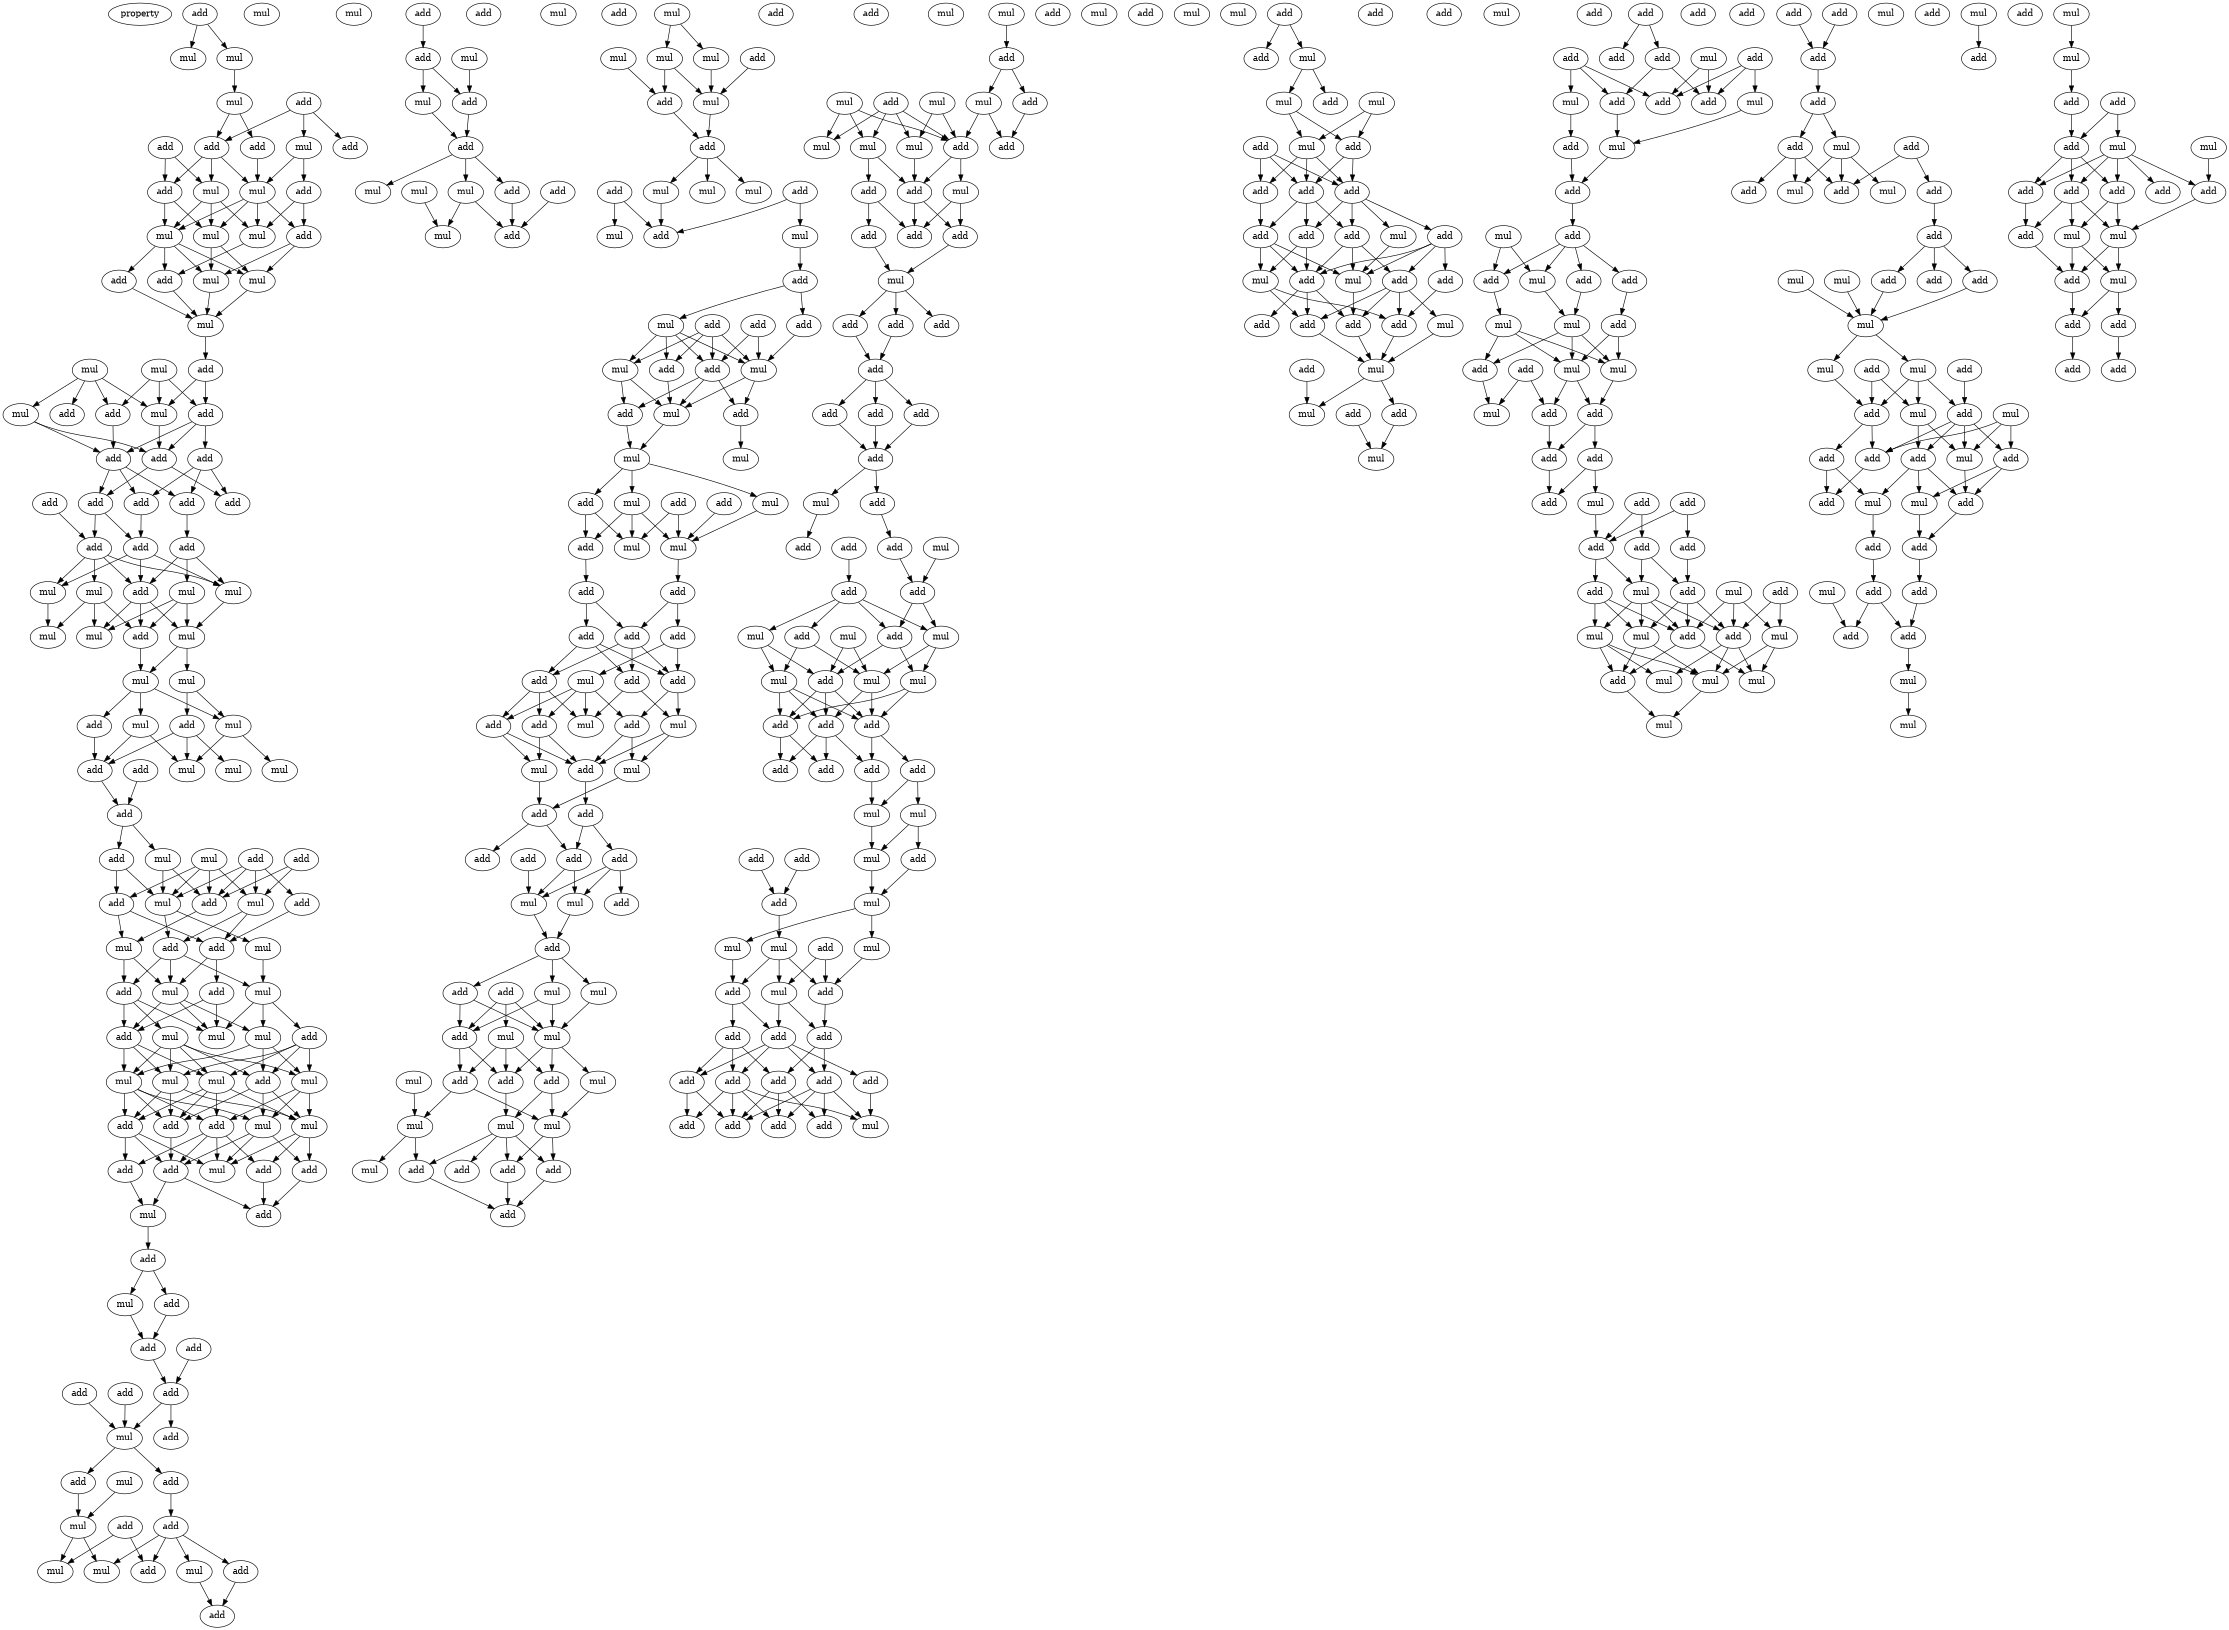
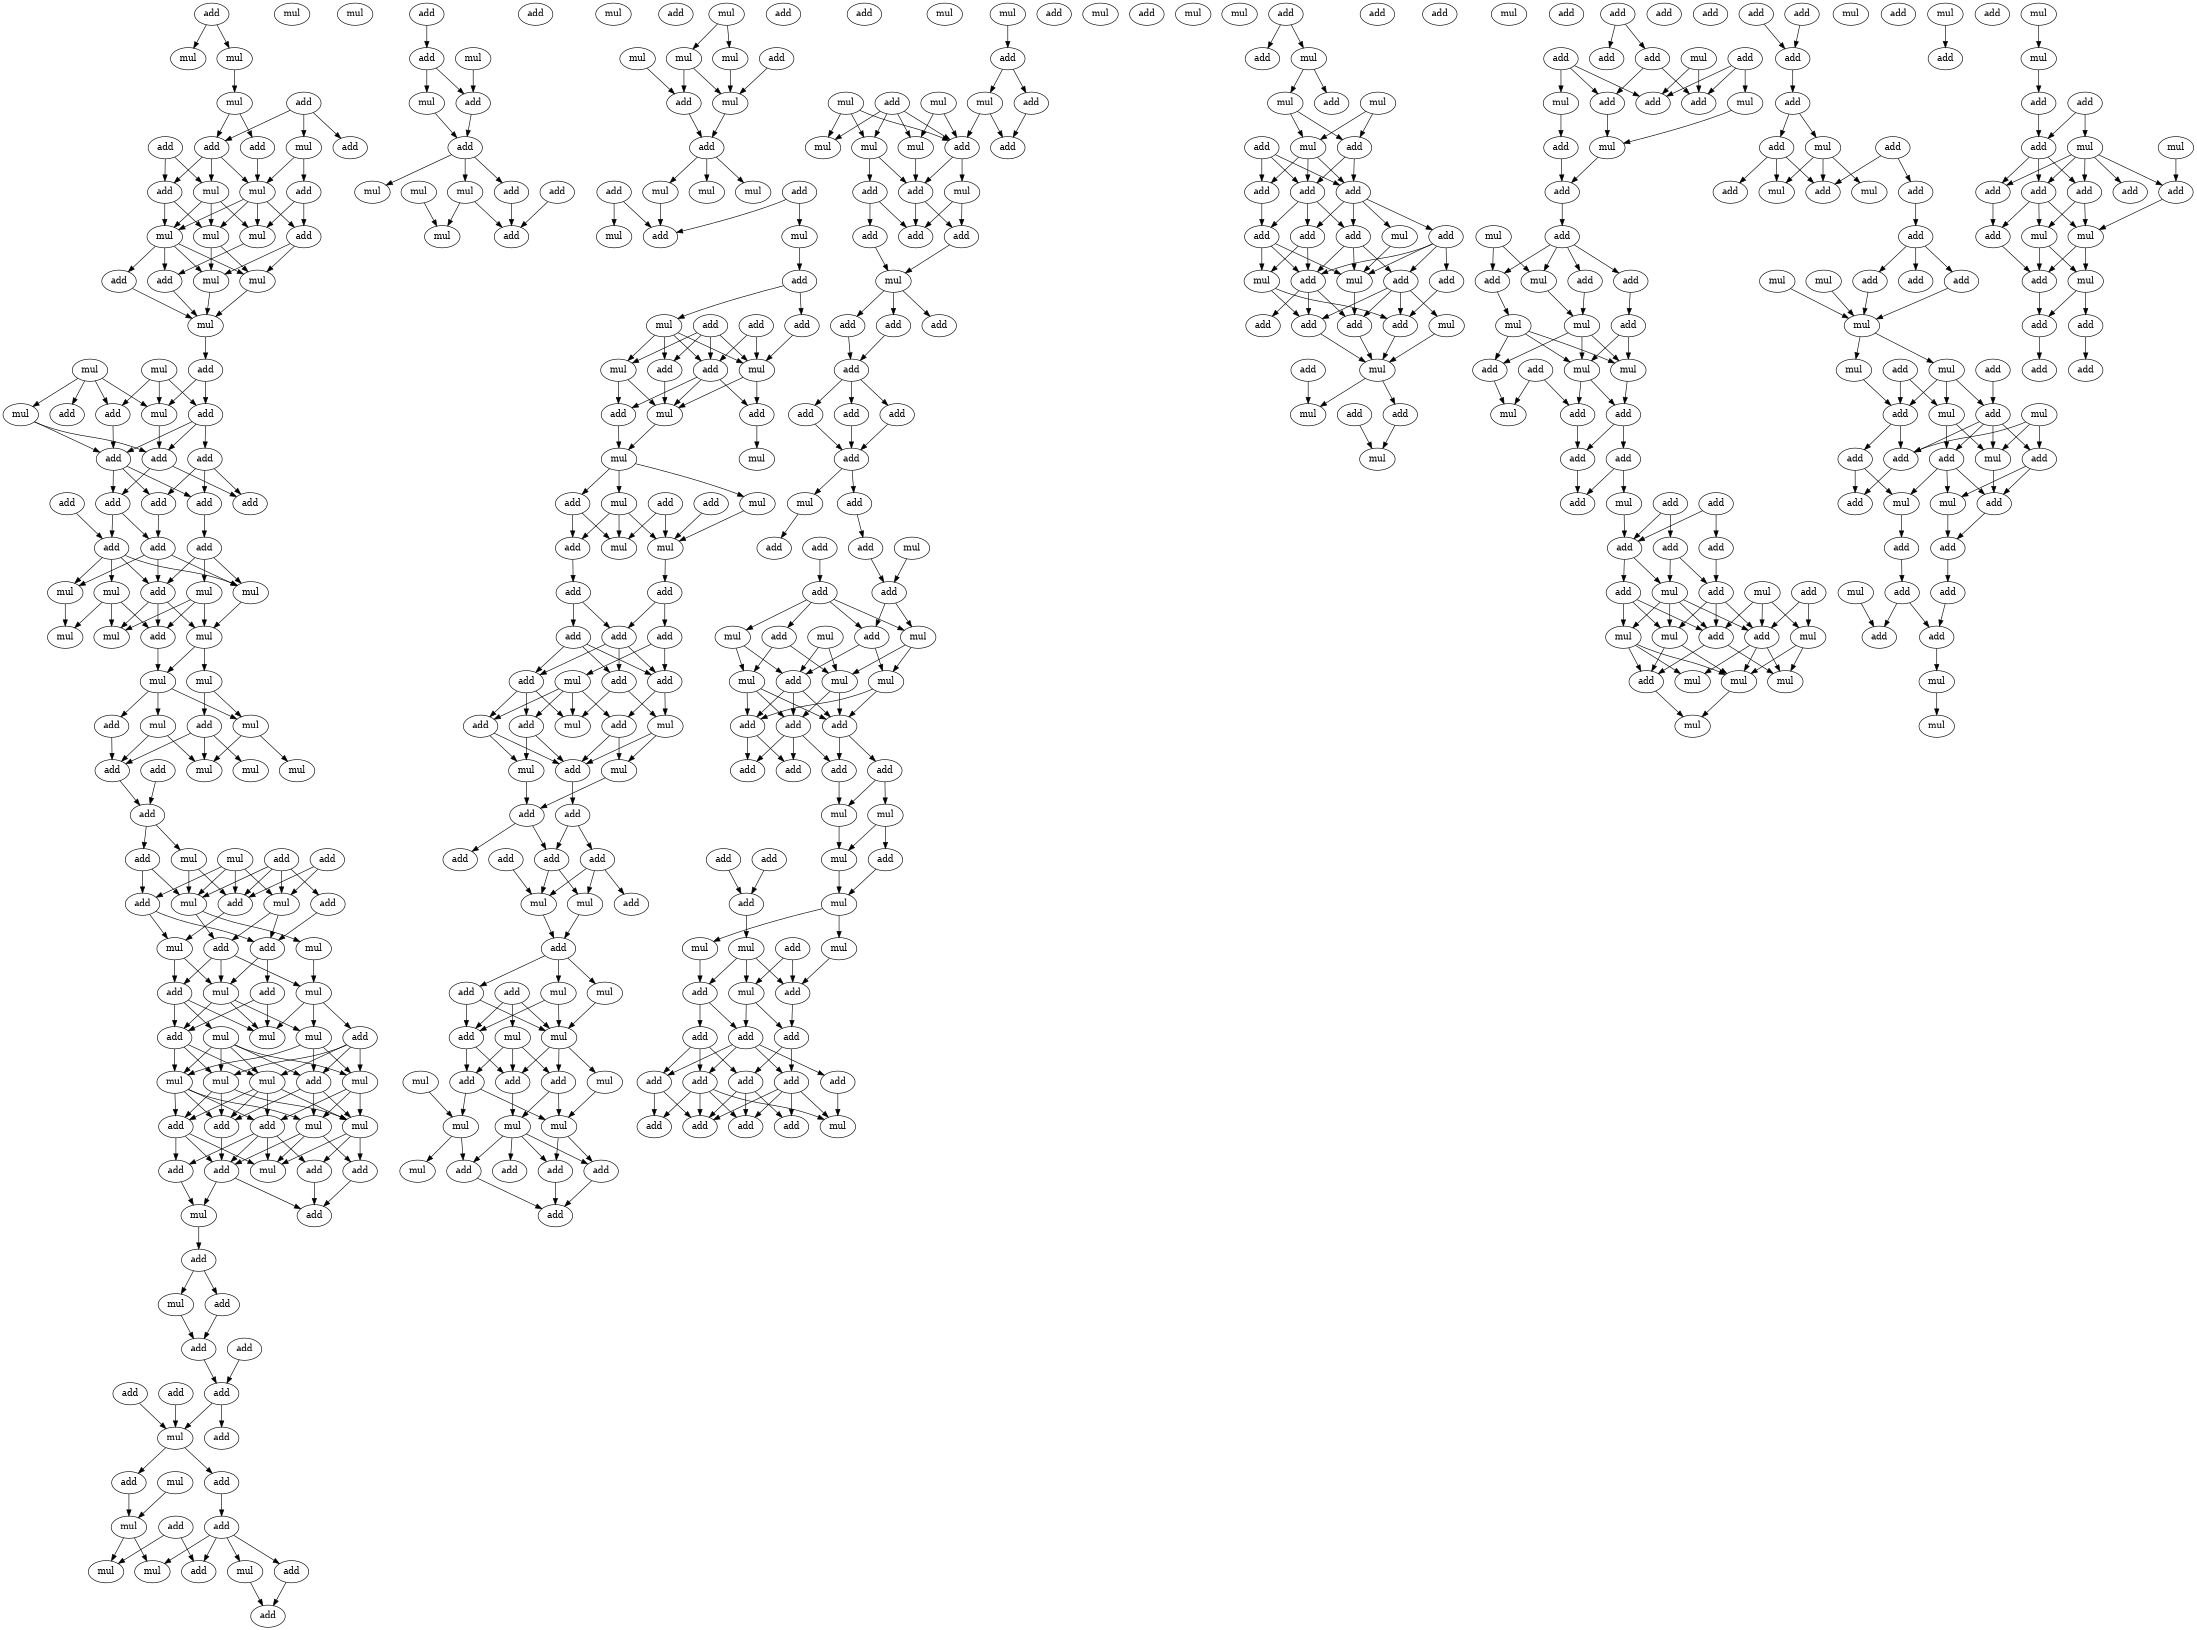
node "property": removed
